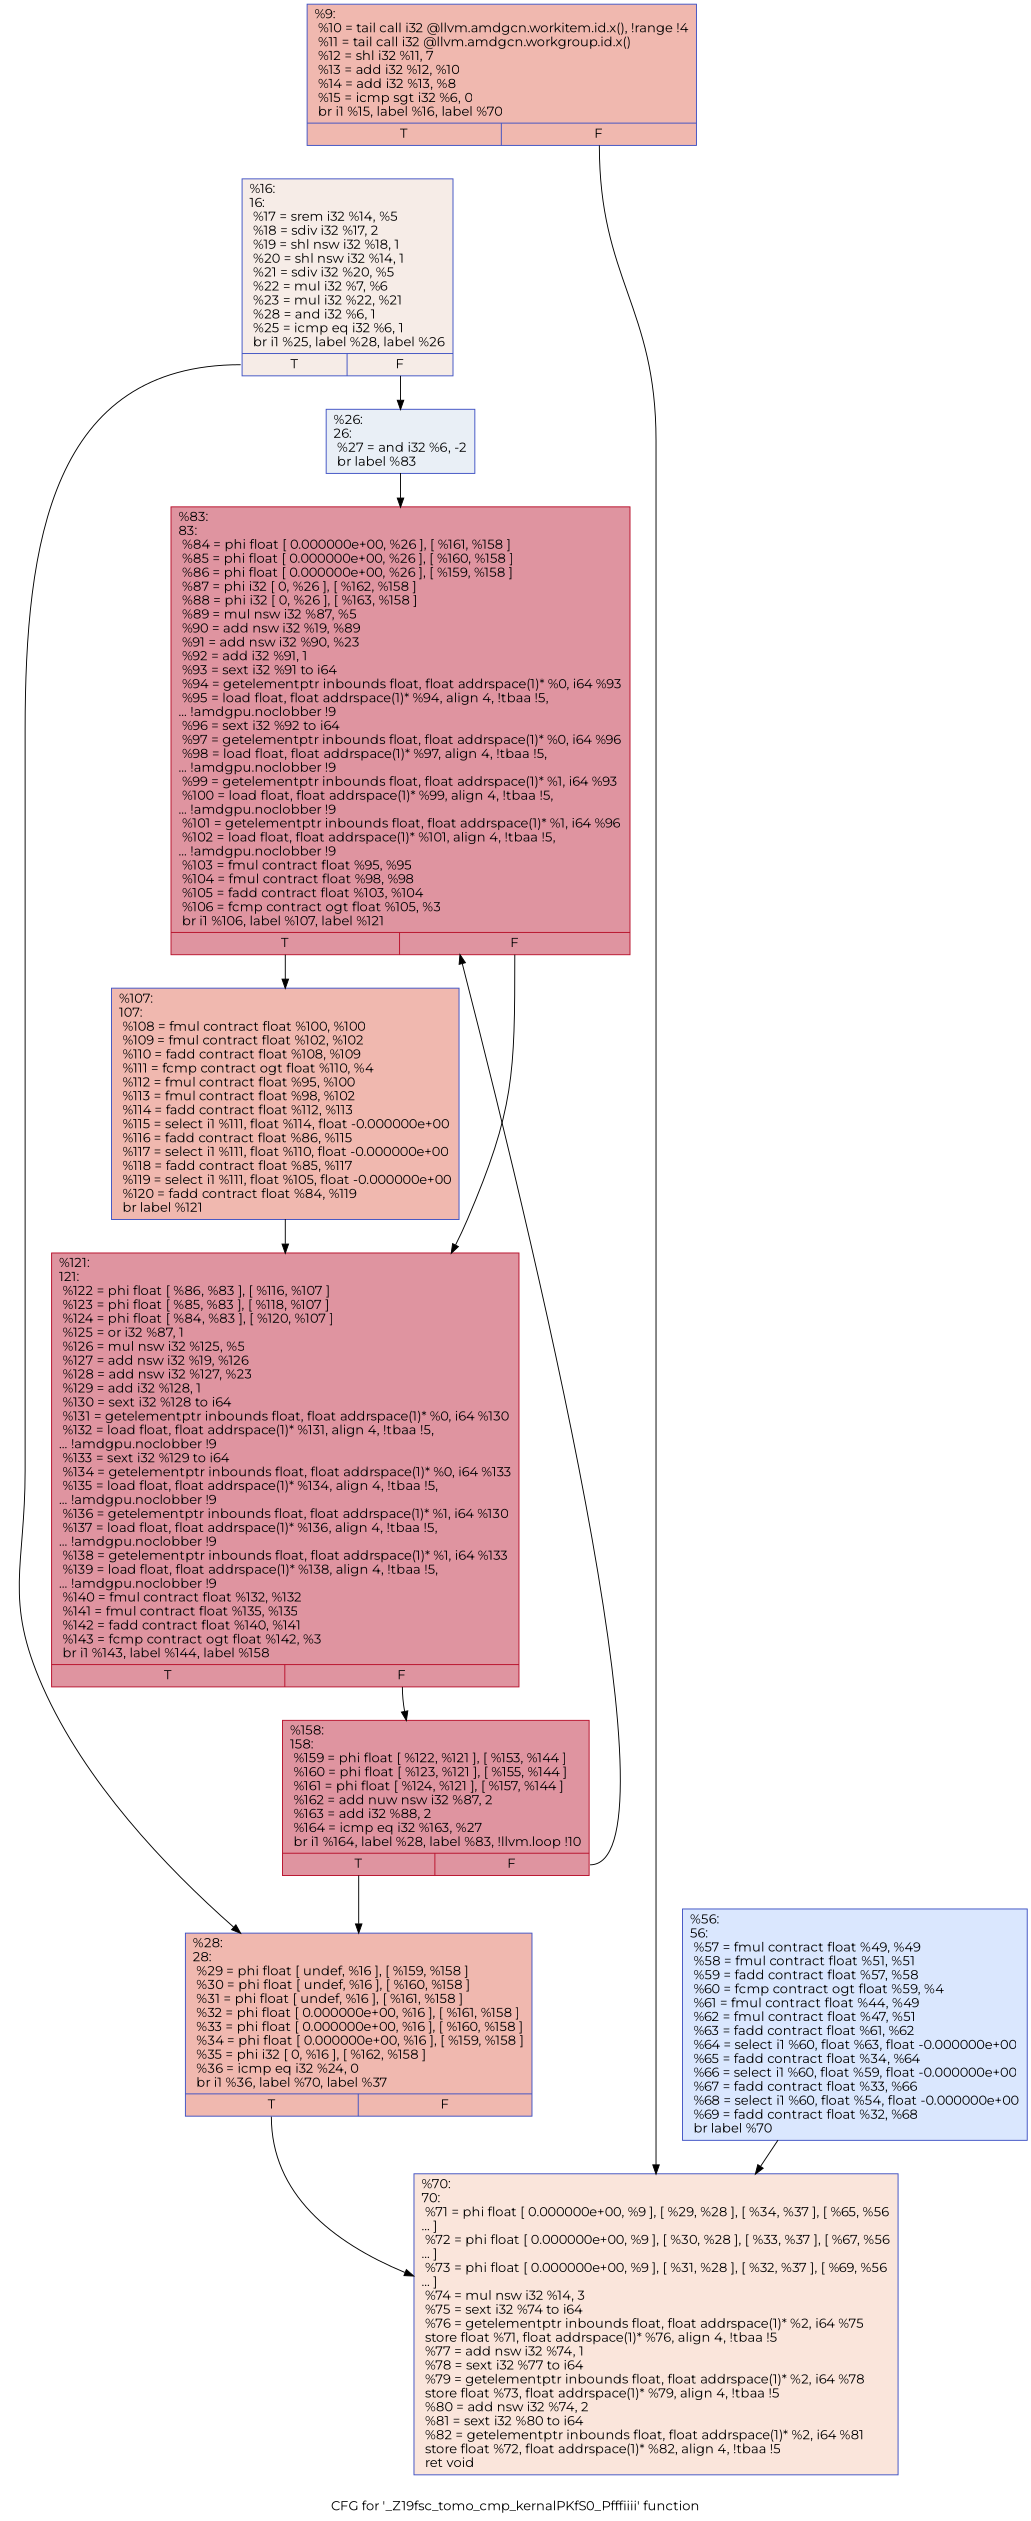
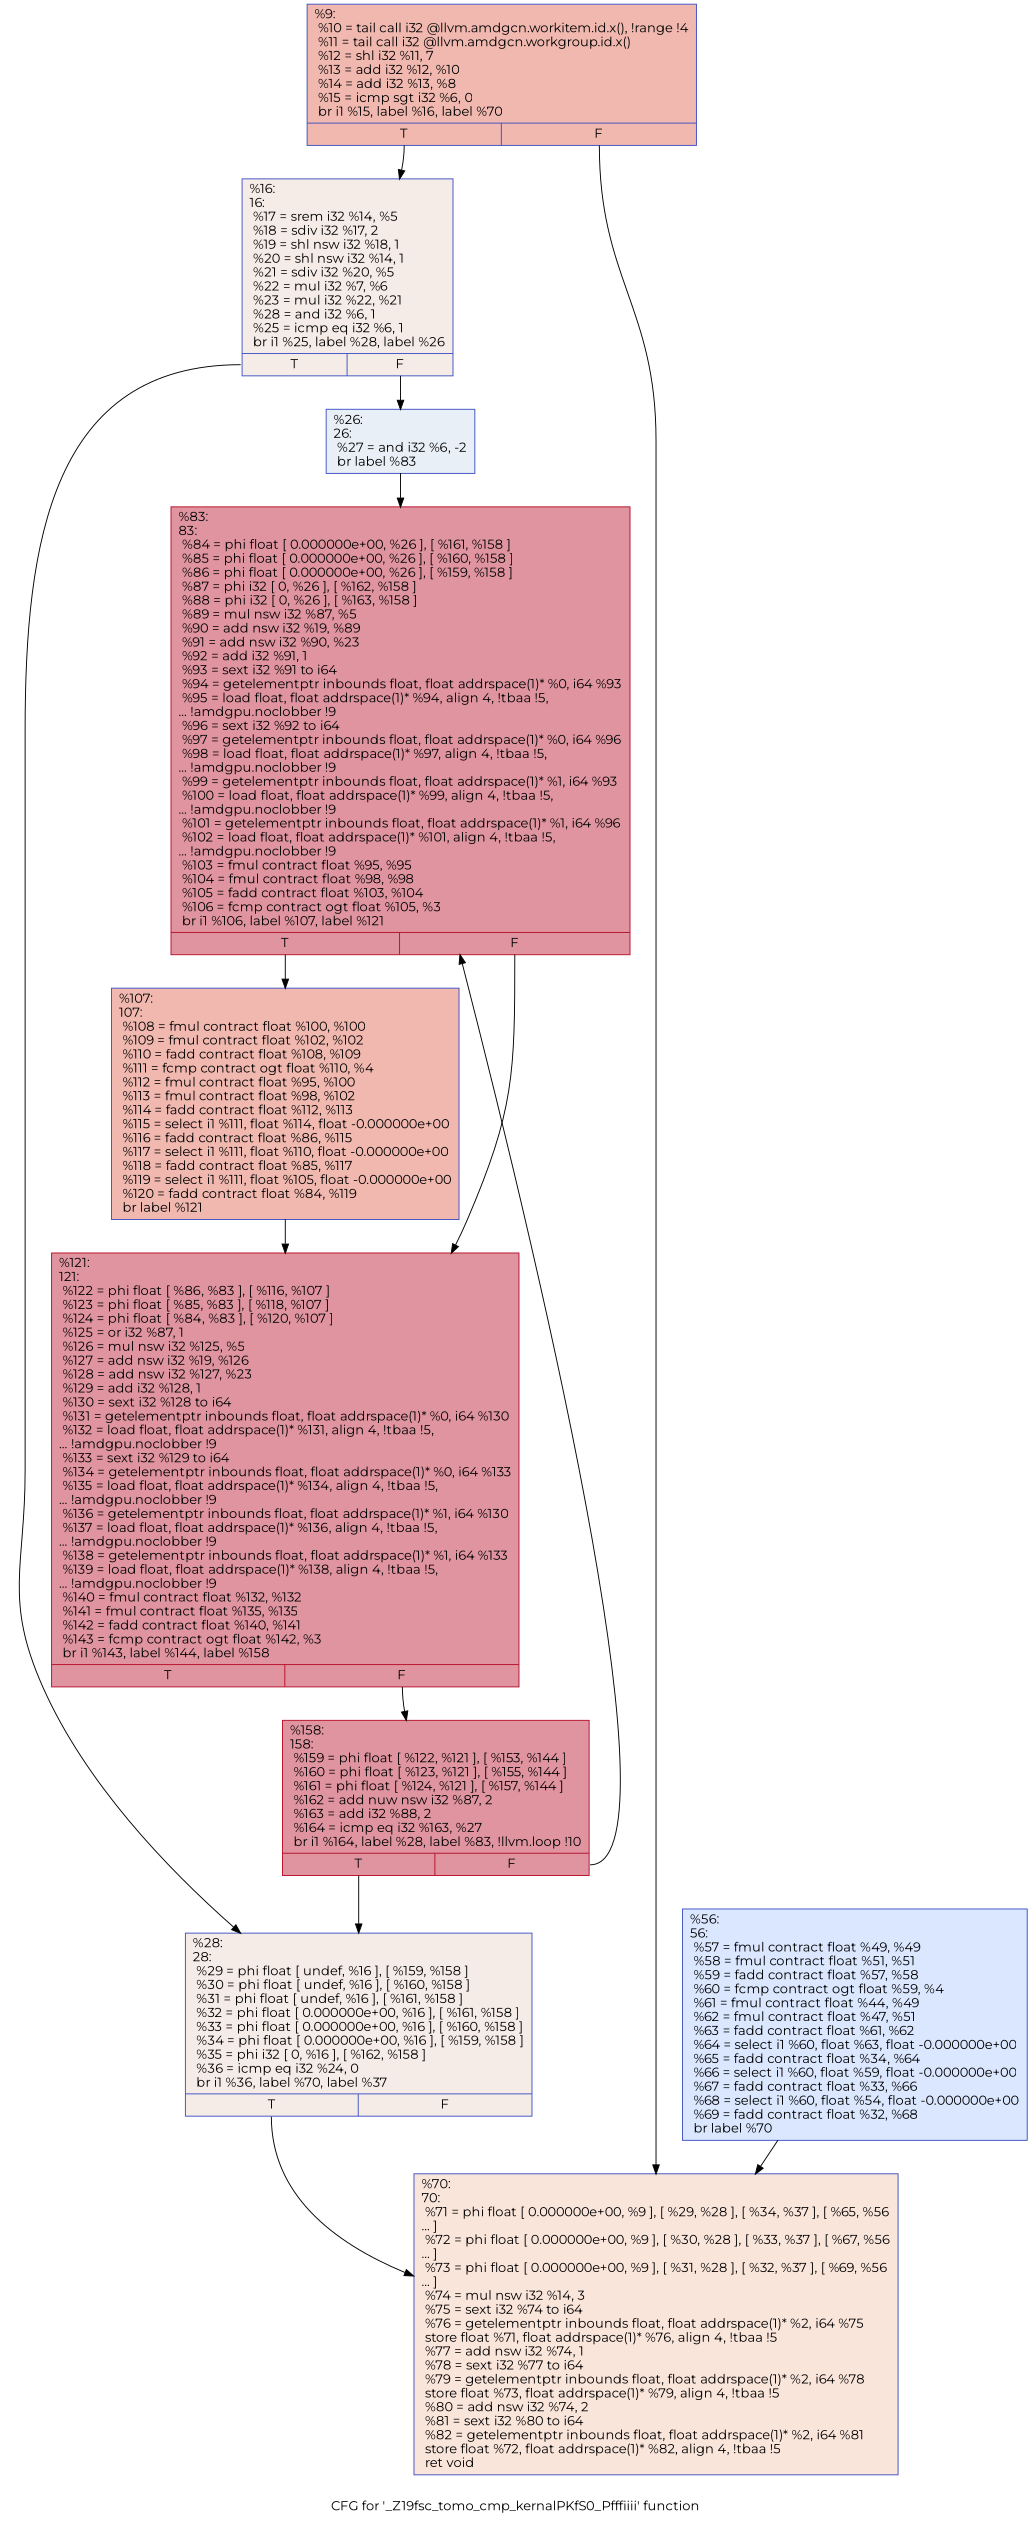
edge "%9:" -> "%16:": added
node "%28:": fillcolor #dc5d4a70 -> #ead5c970
